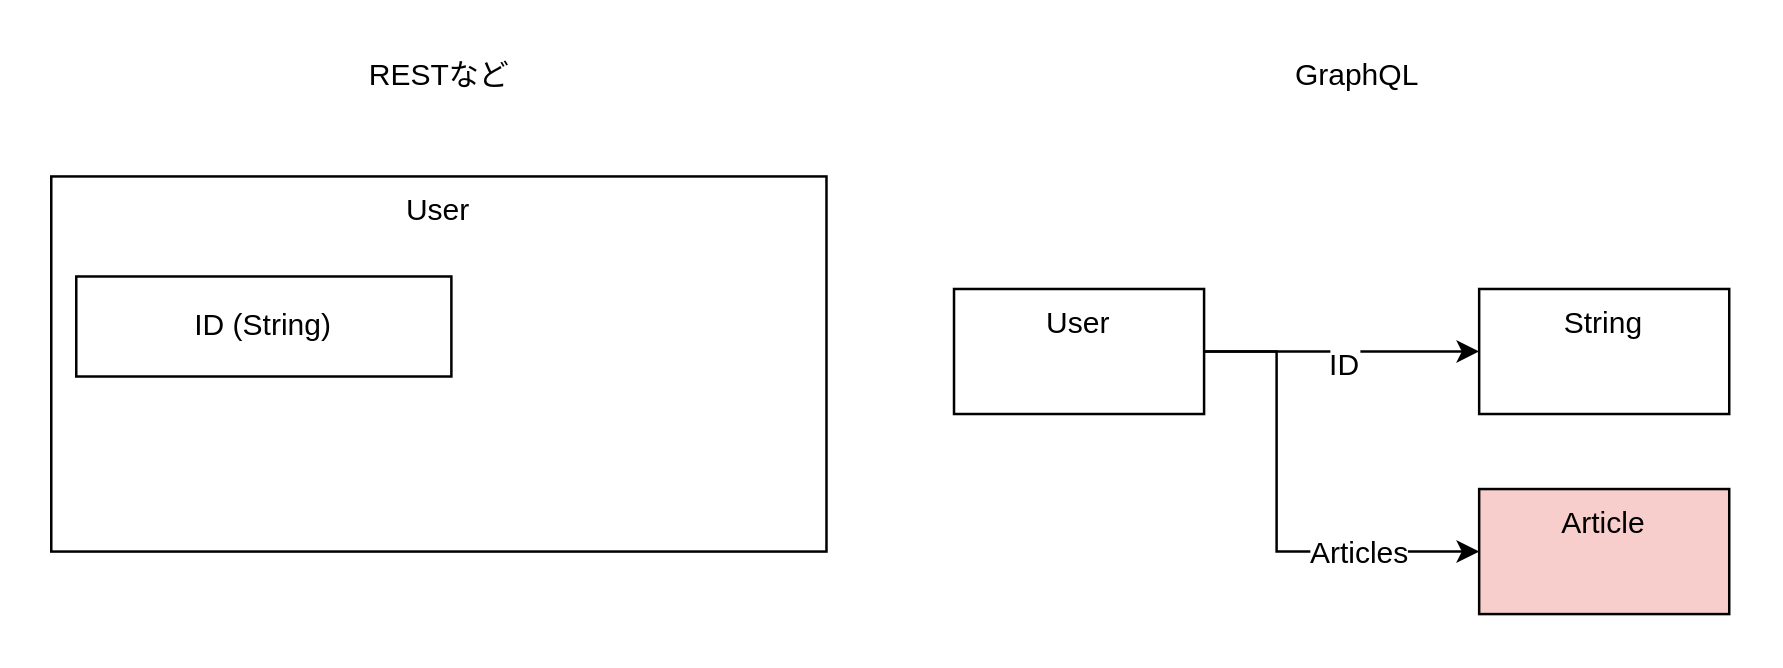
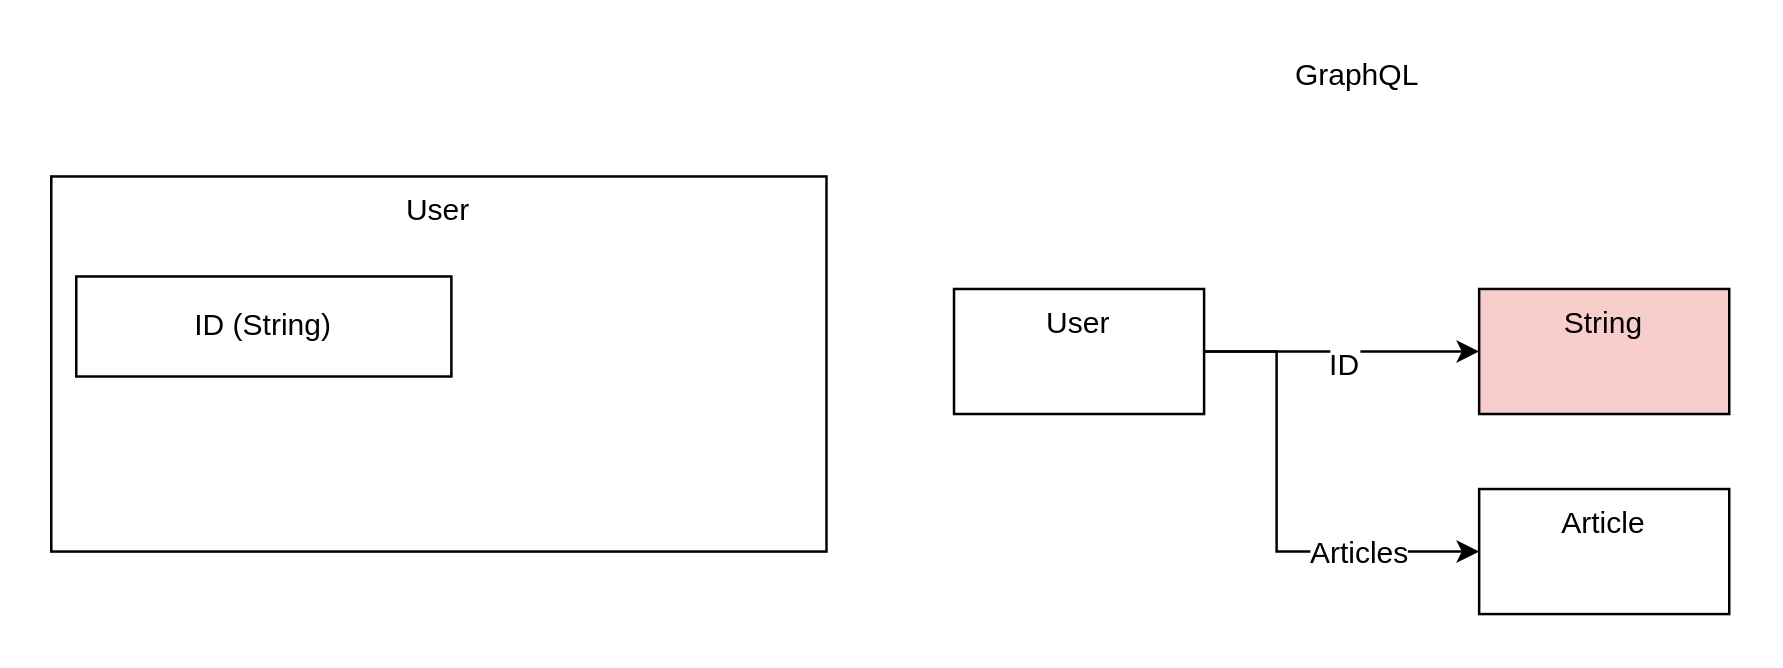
node "RESTなど": removed
node "String": fillcolor #ffffff -> #f8cecc
node "Article": fillcolor #f8cecc -> #ffffff
